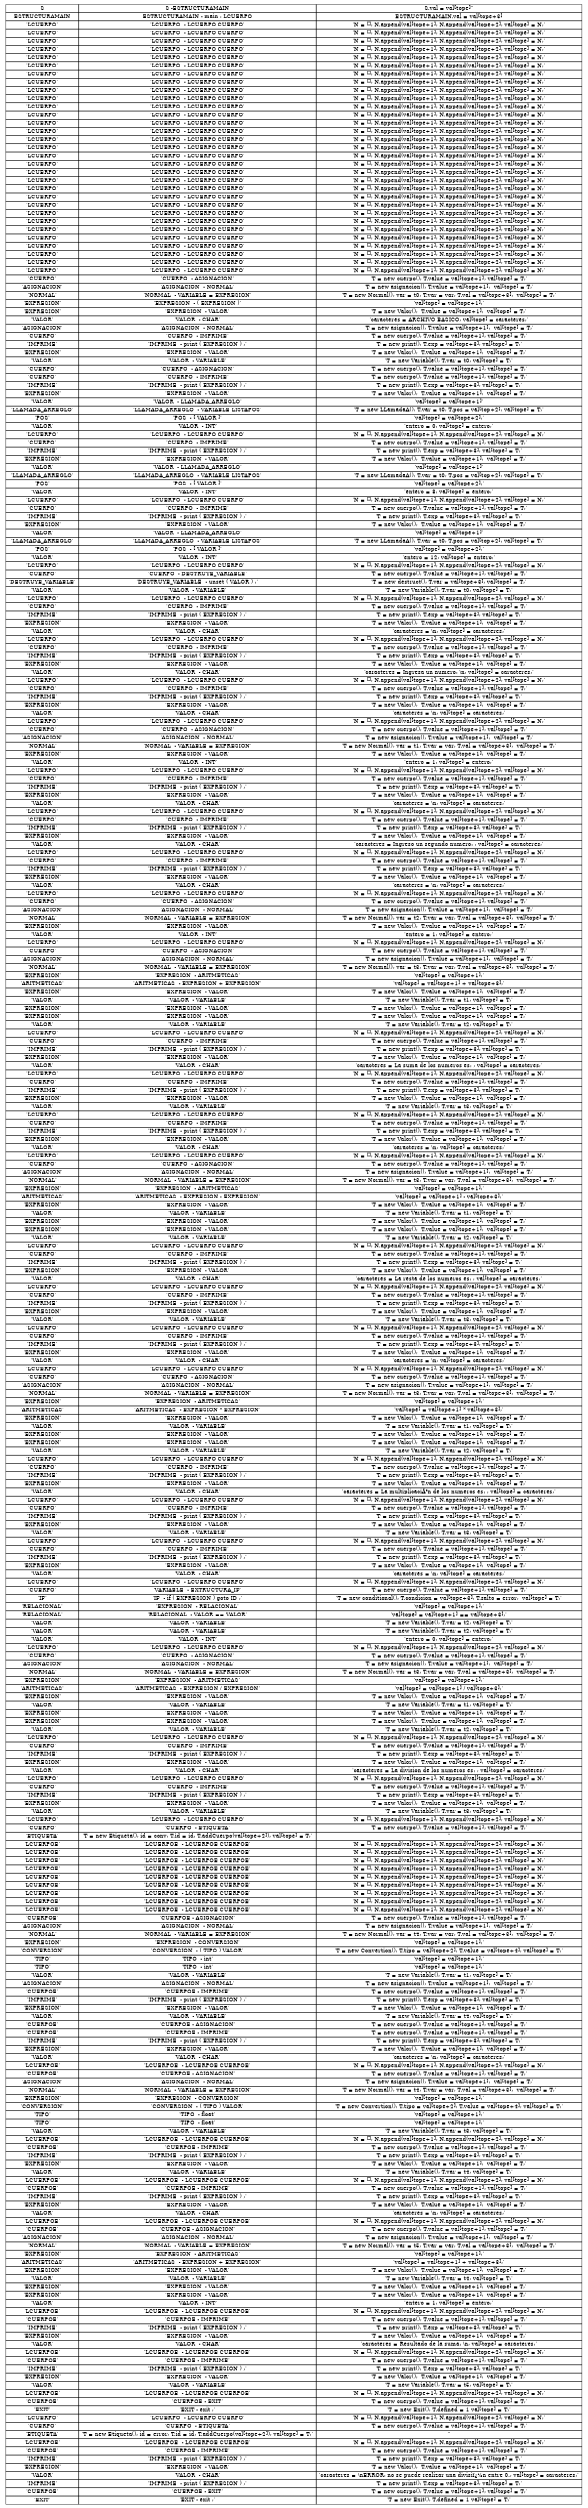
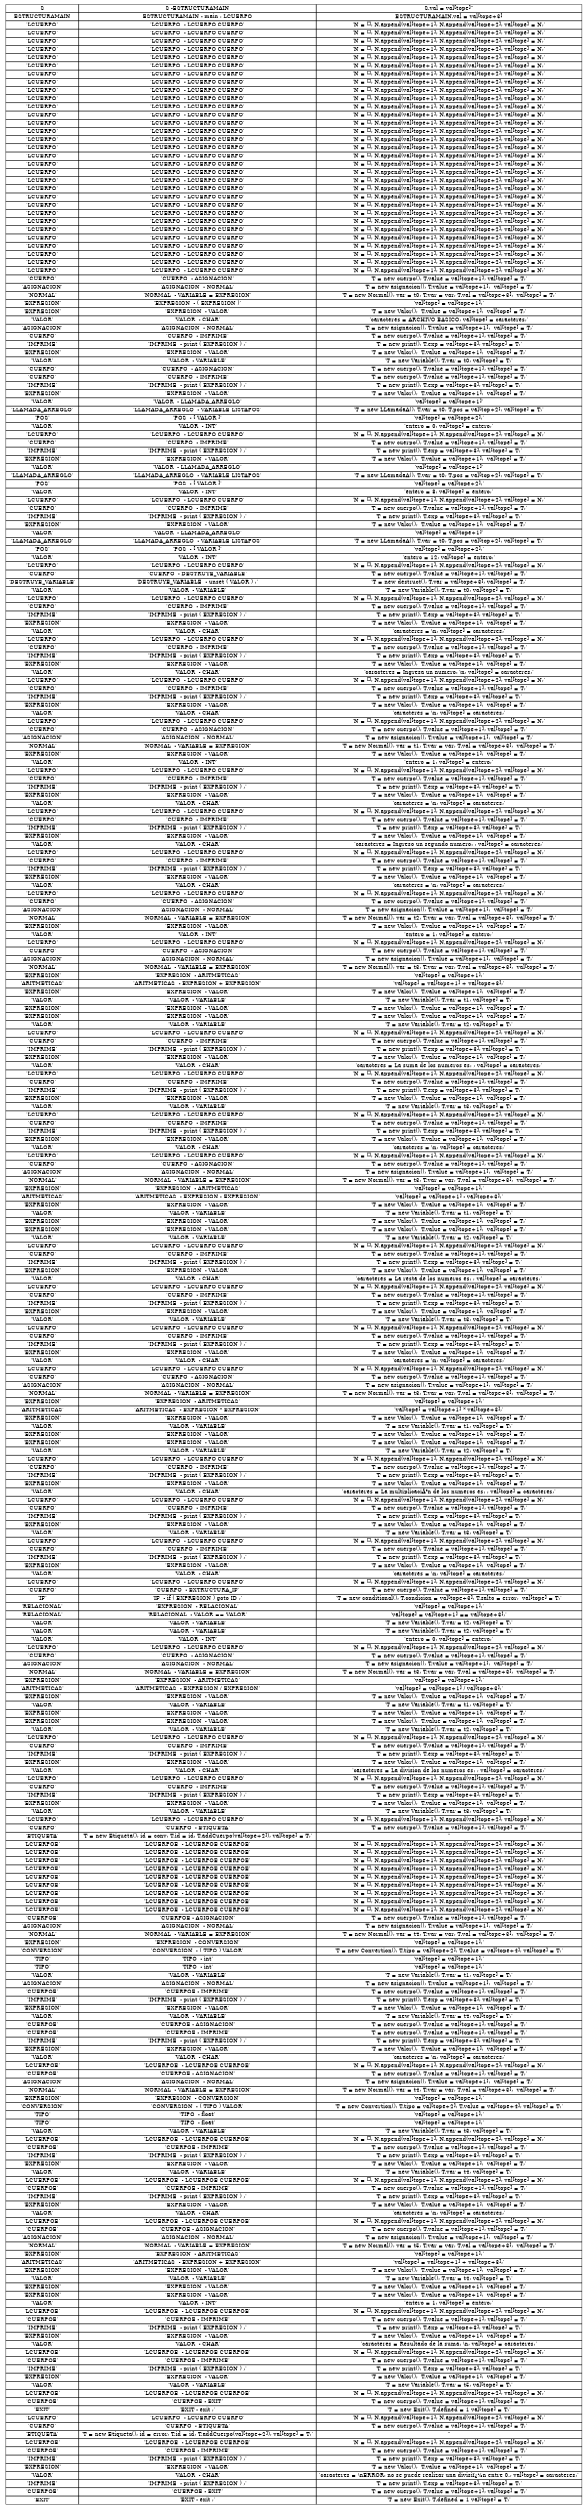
node "S": text "'VARIABLE  - EXTRUCTURA_IF'" -> "'CUERPO  - EXTRUCTURA_IF'"
